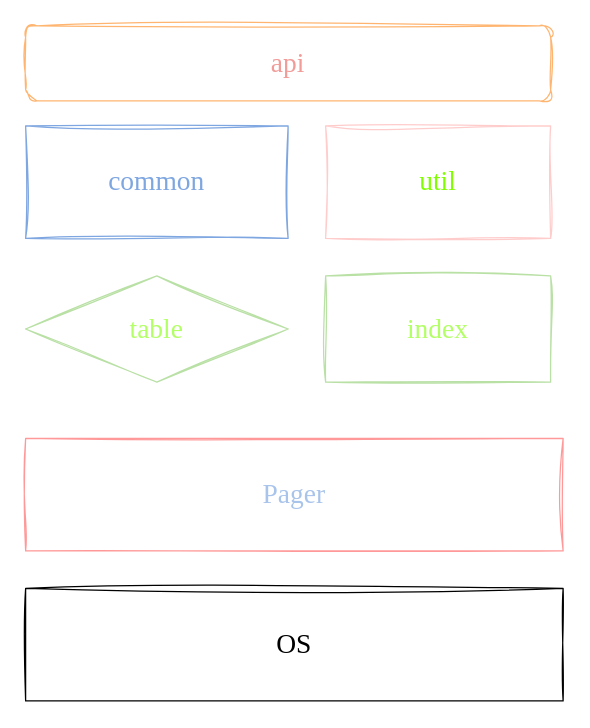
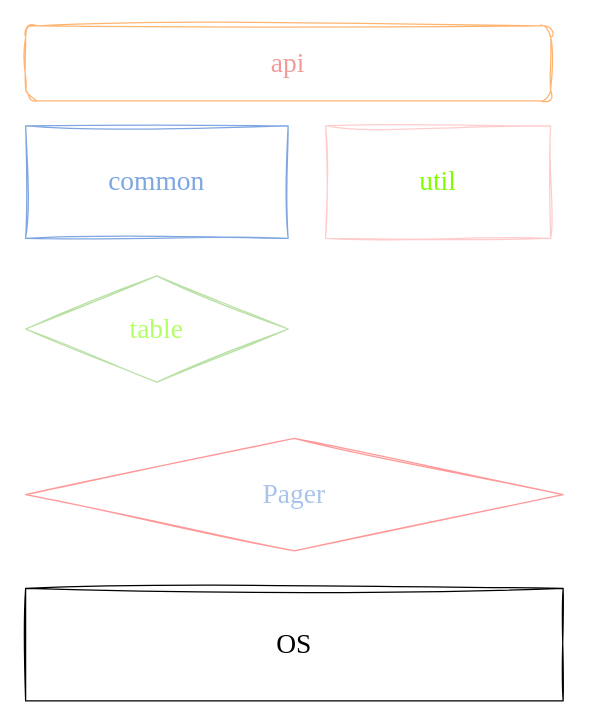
node "index": removed
node "Pager": shape rectangle -> diamond
